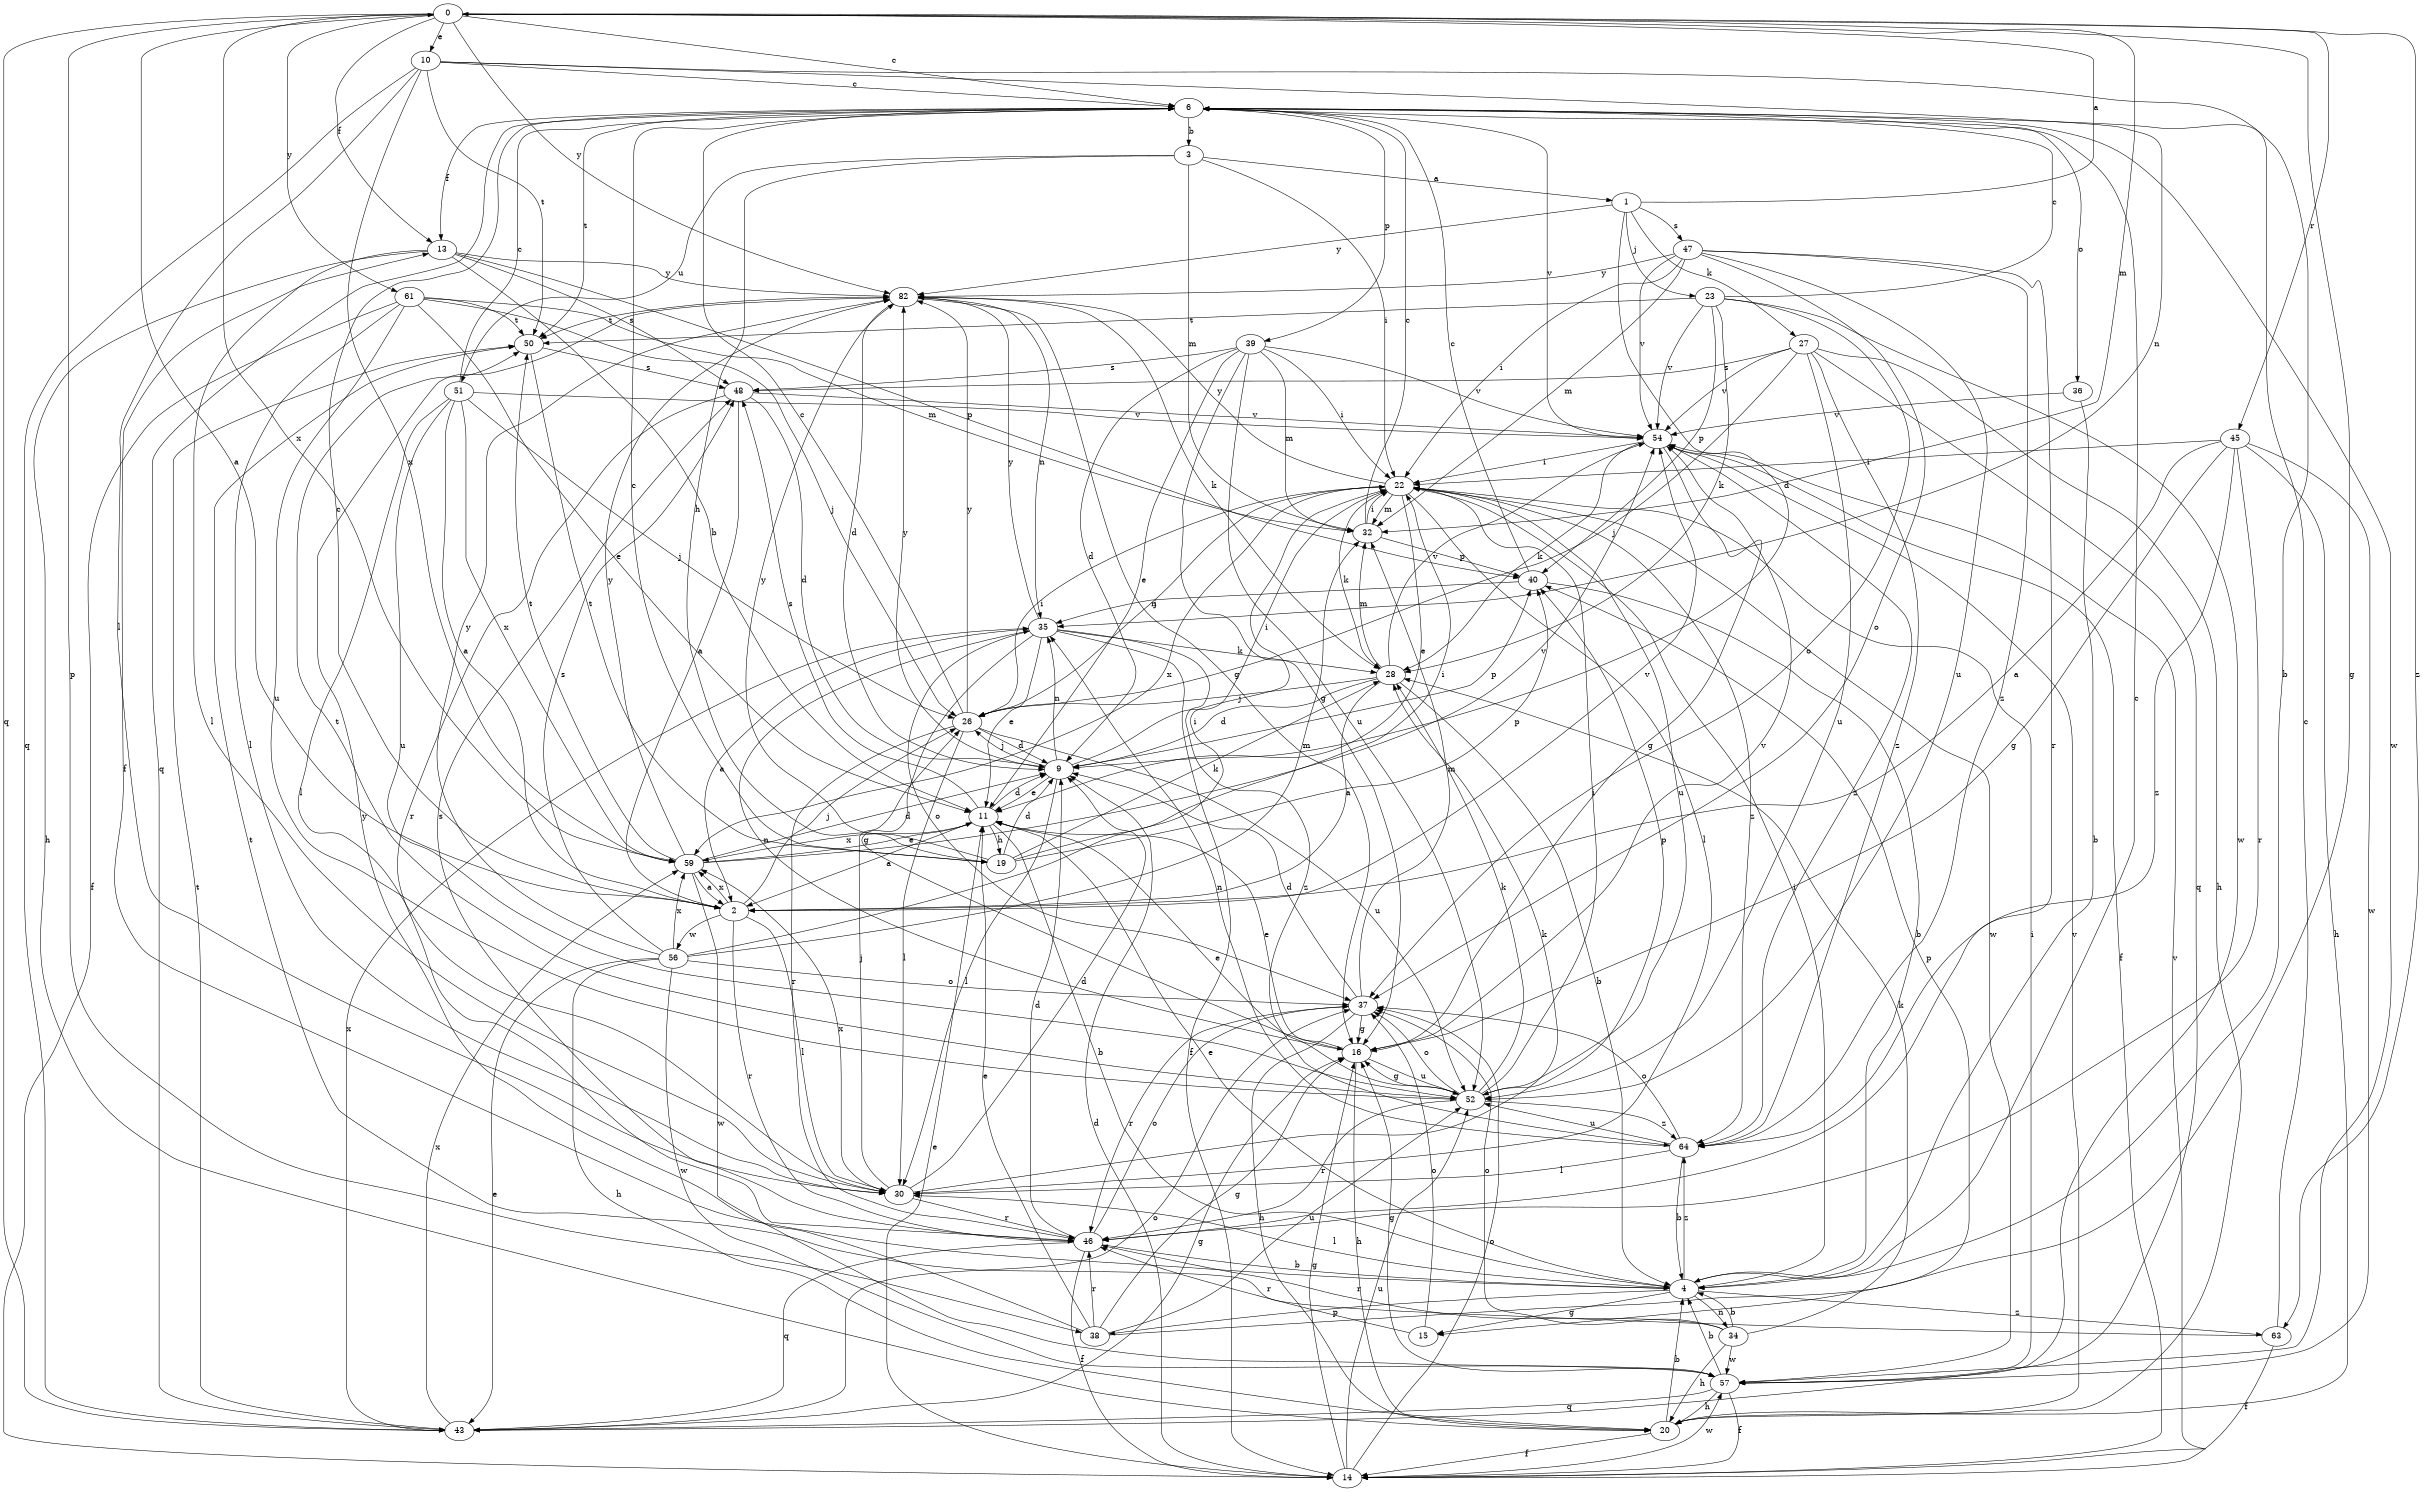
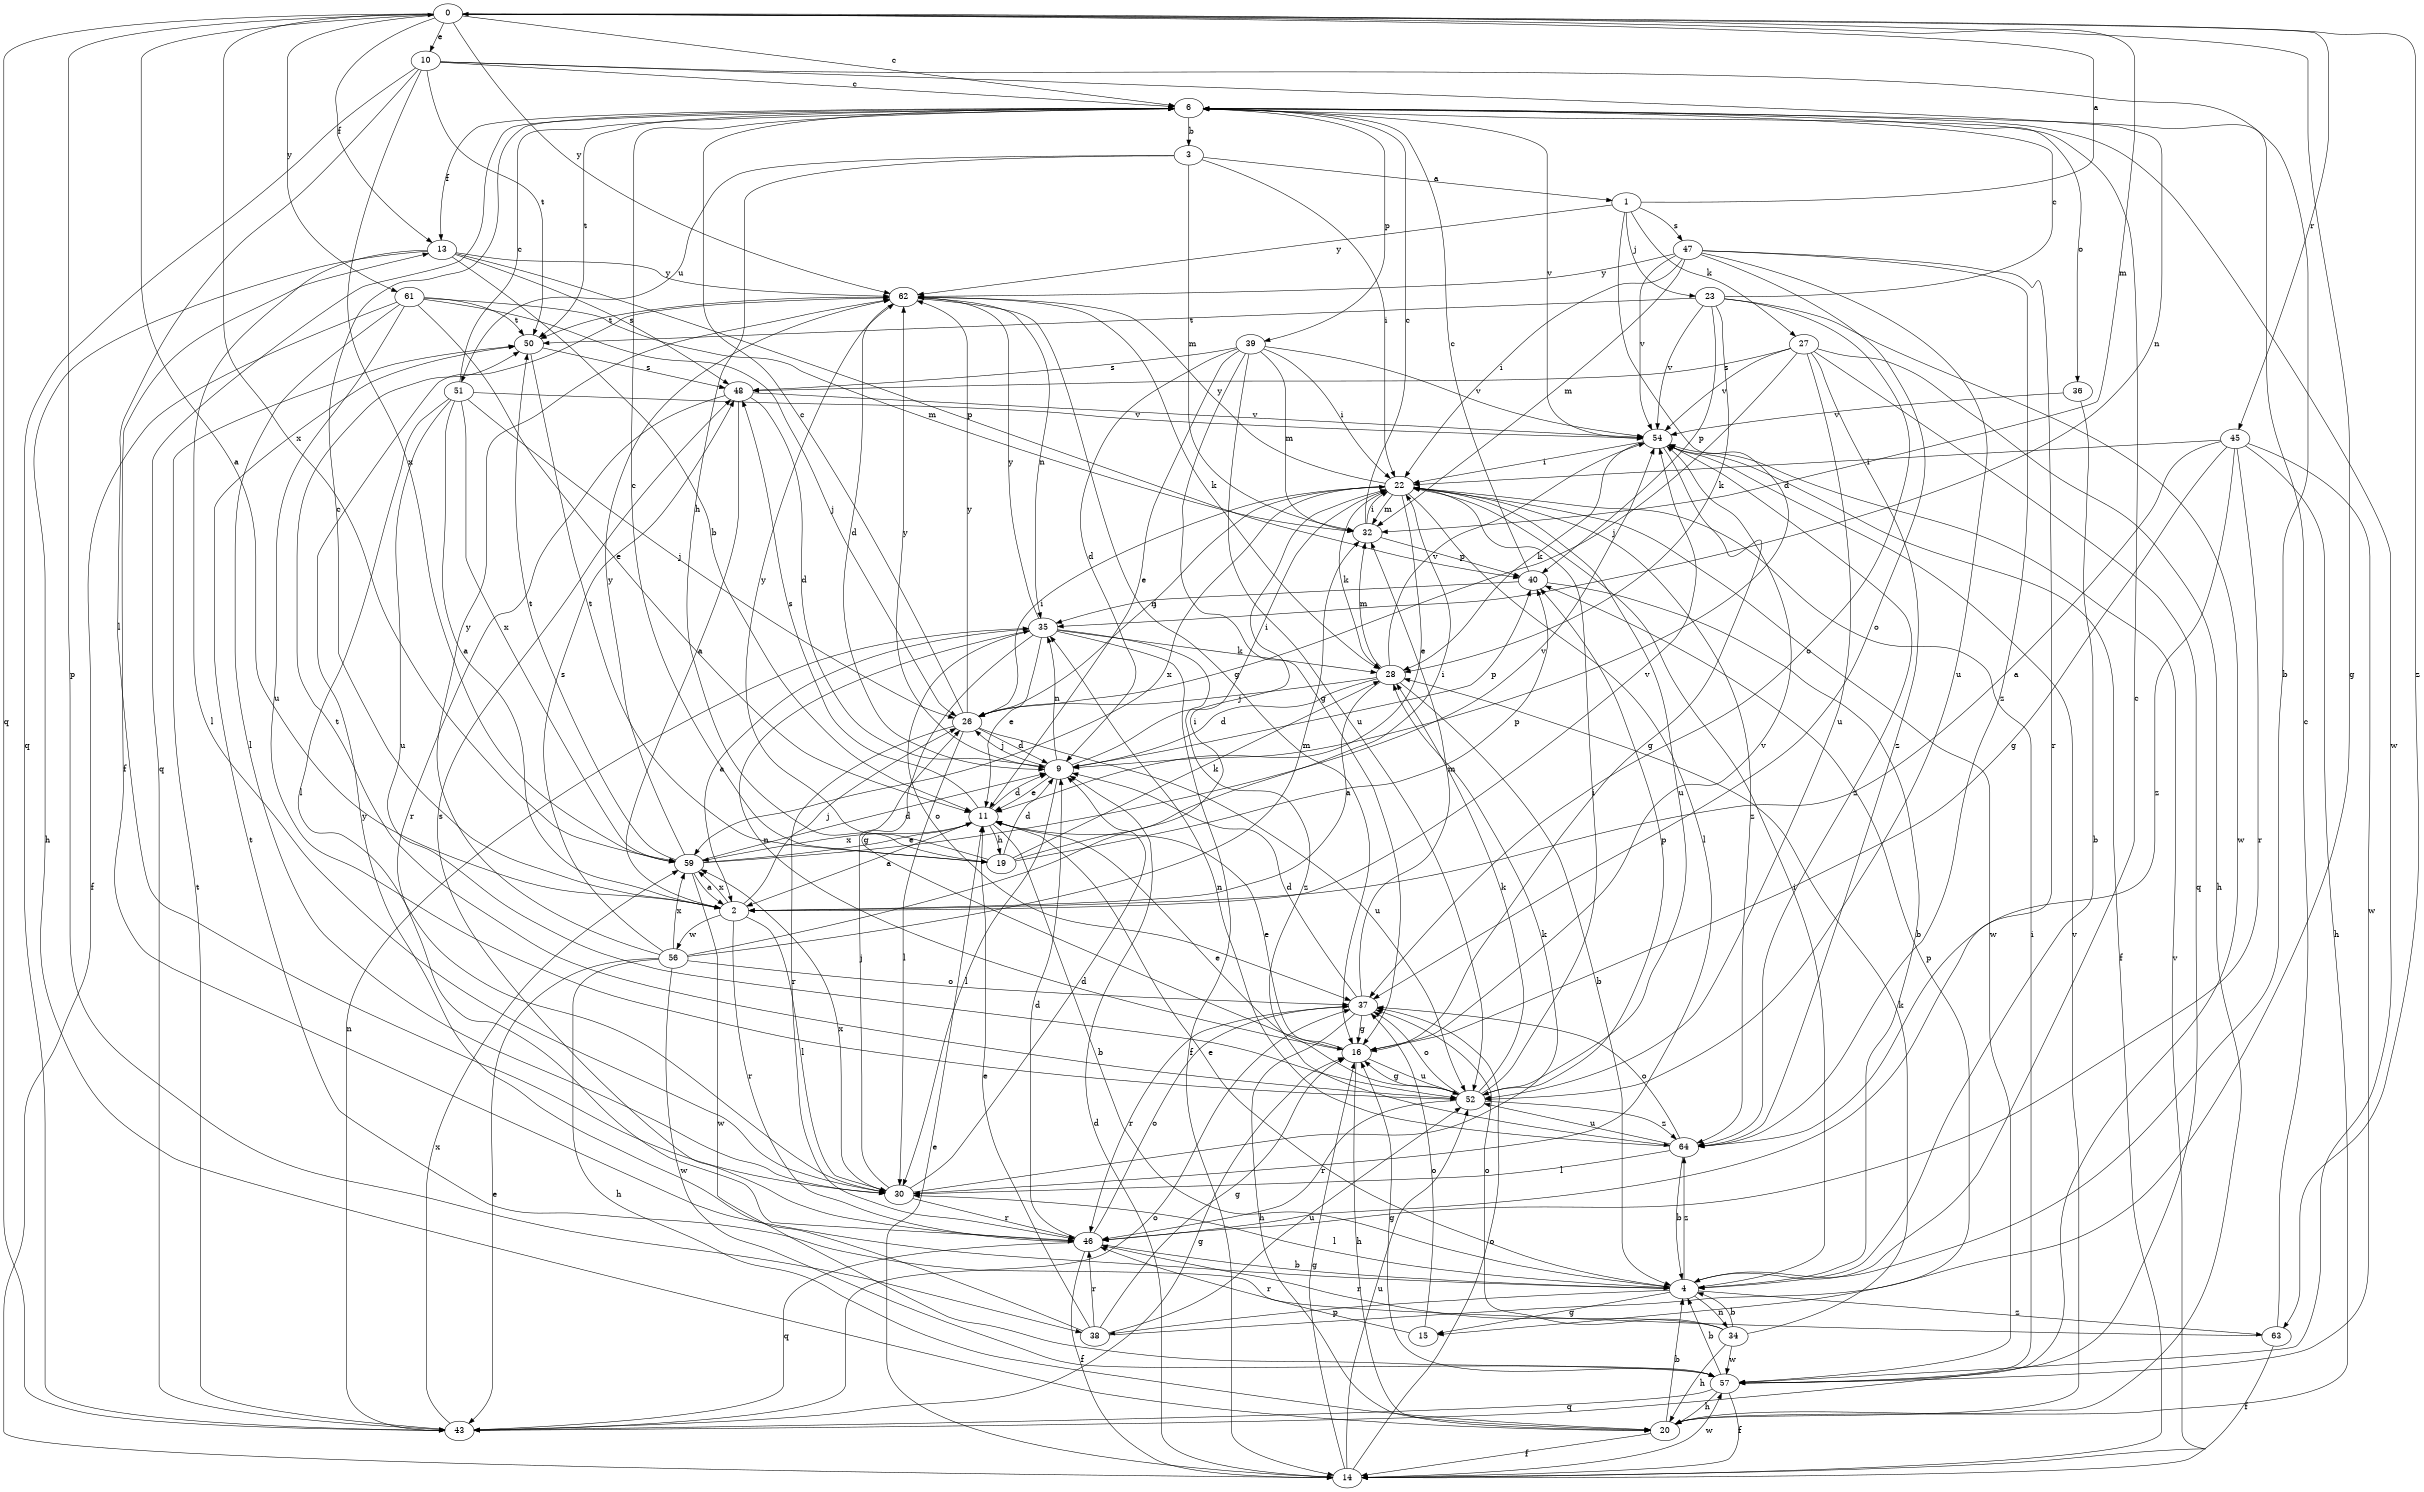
node "82": label "82" -> "62"
edge "43" -> "35": label "x" -> "n"
